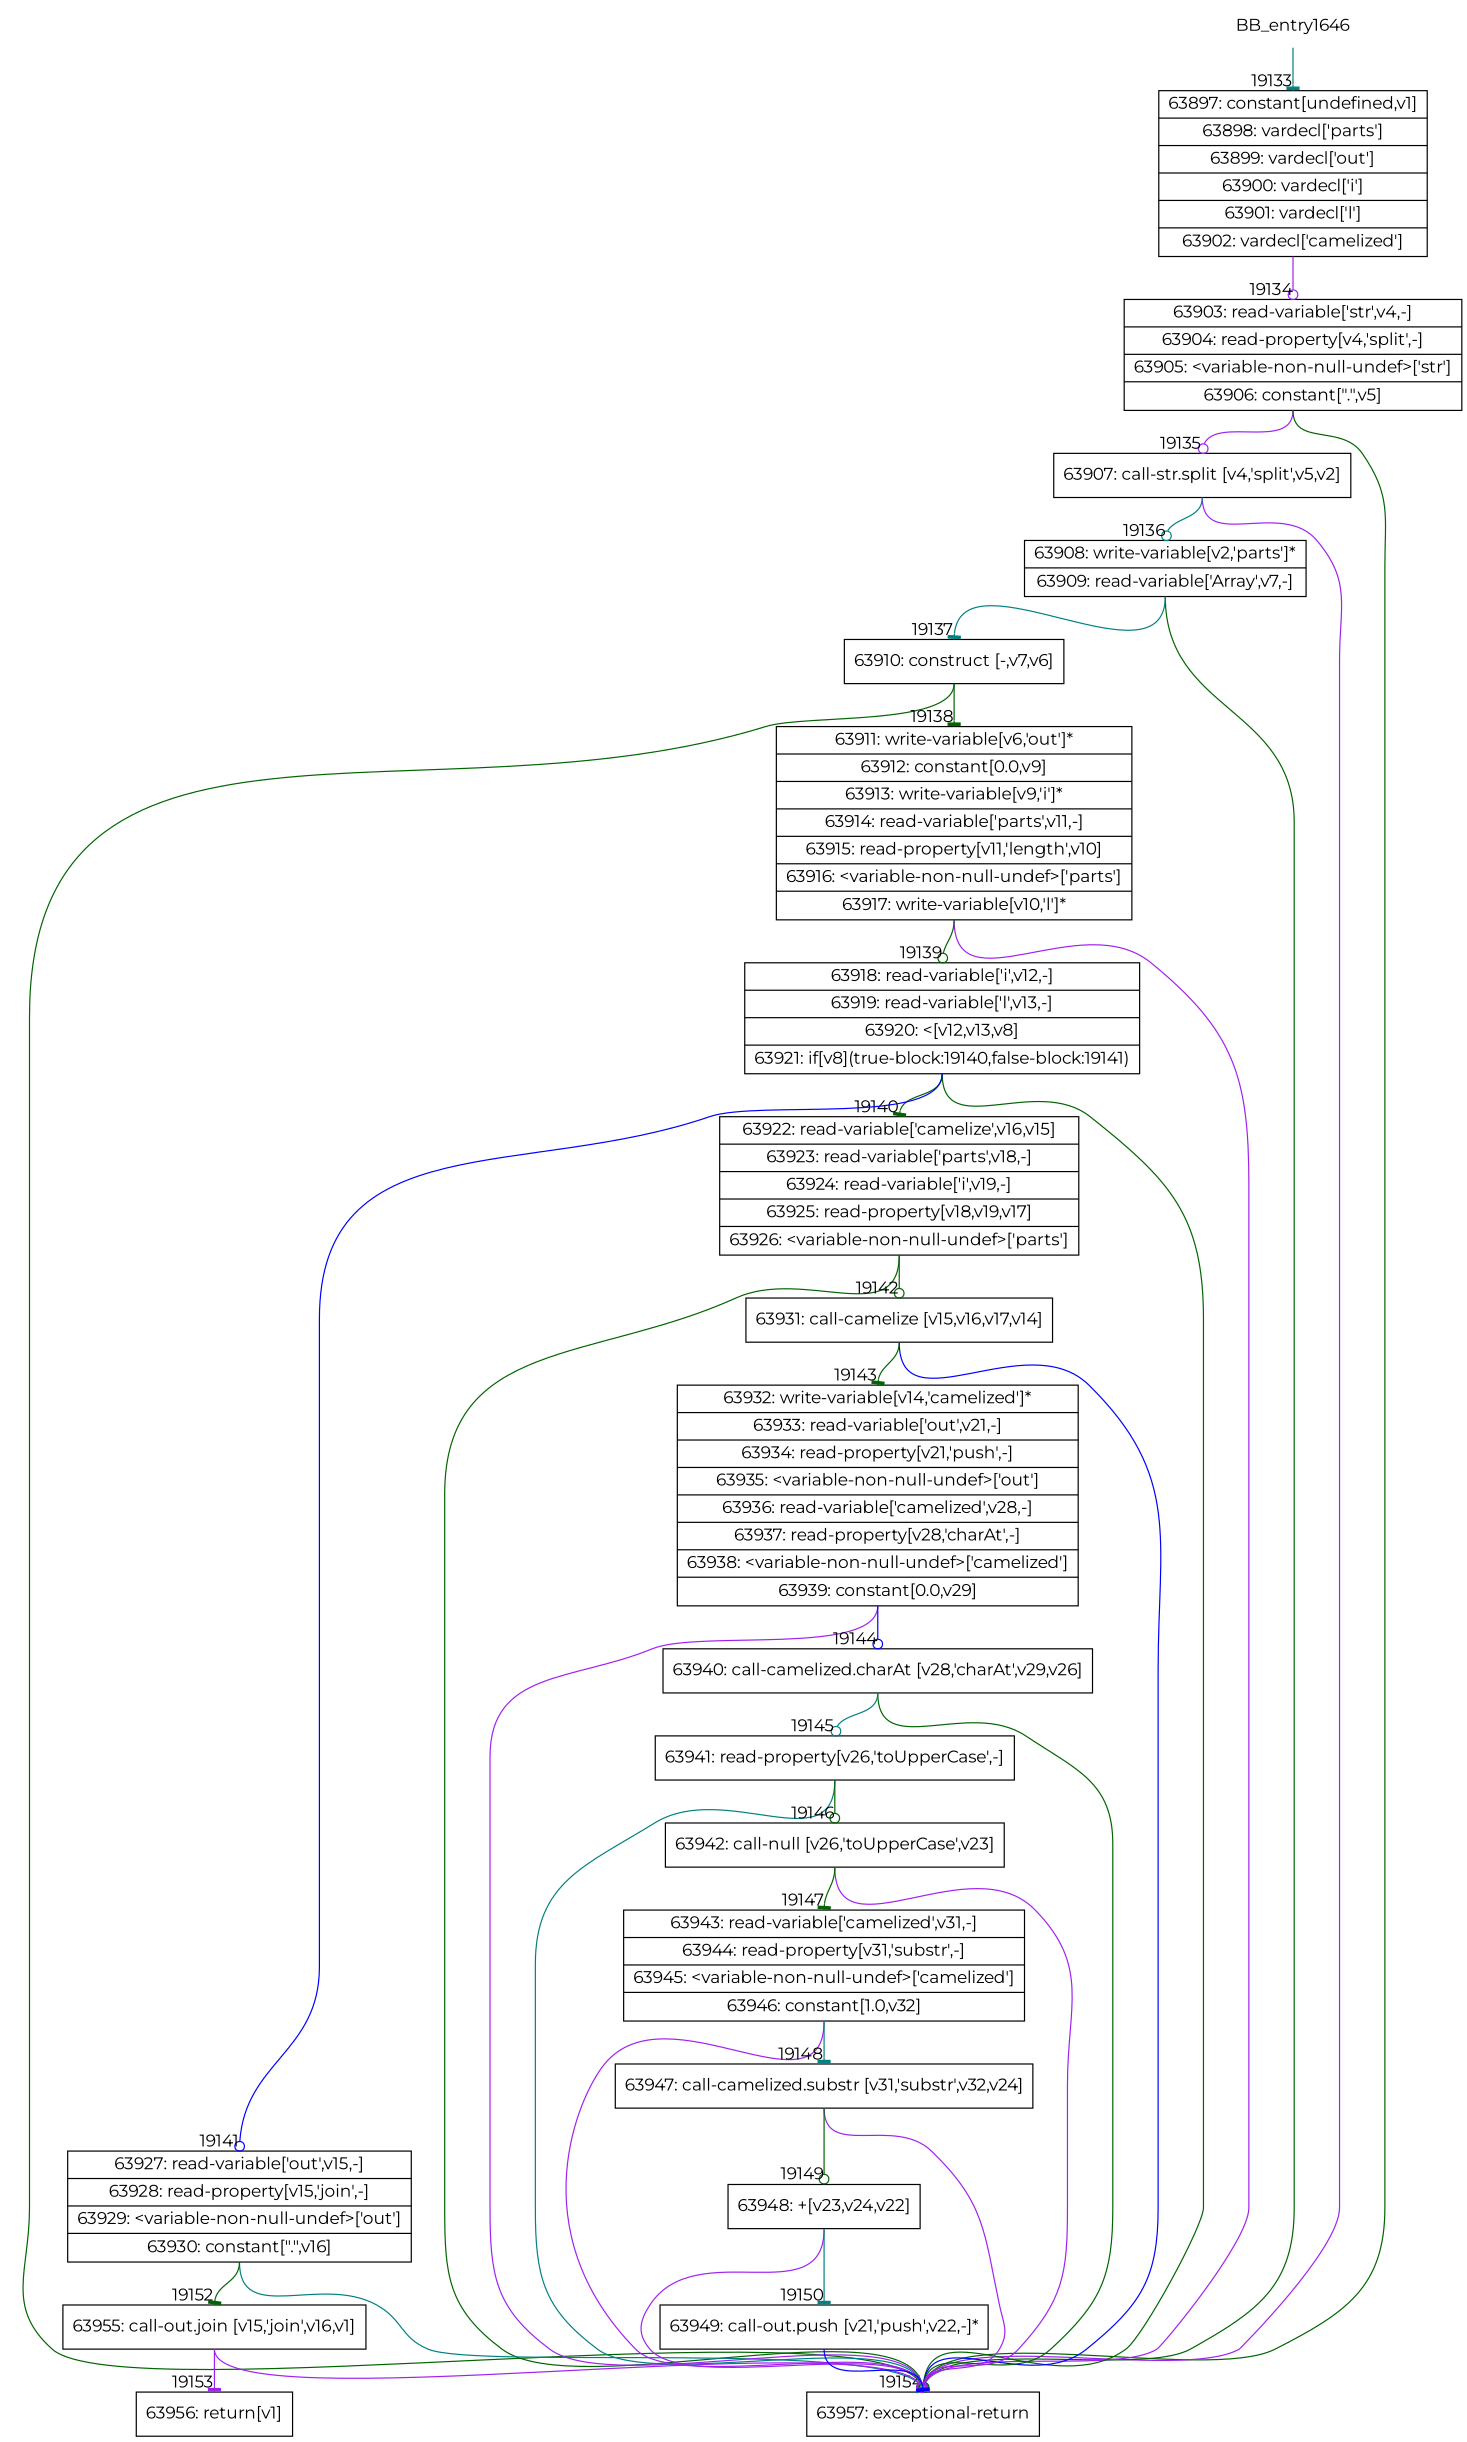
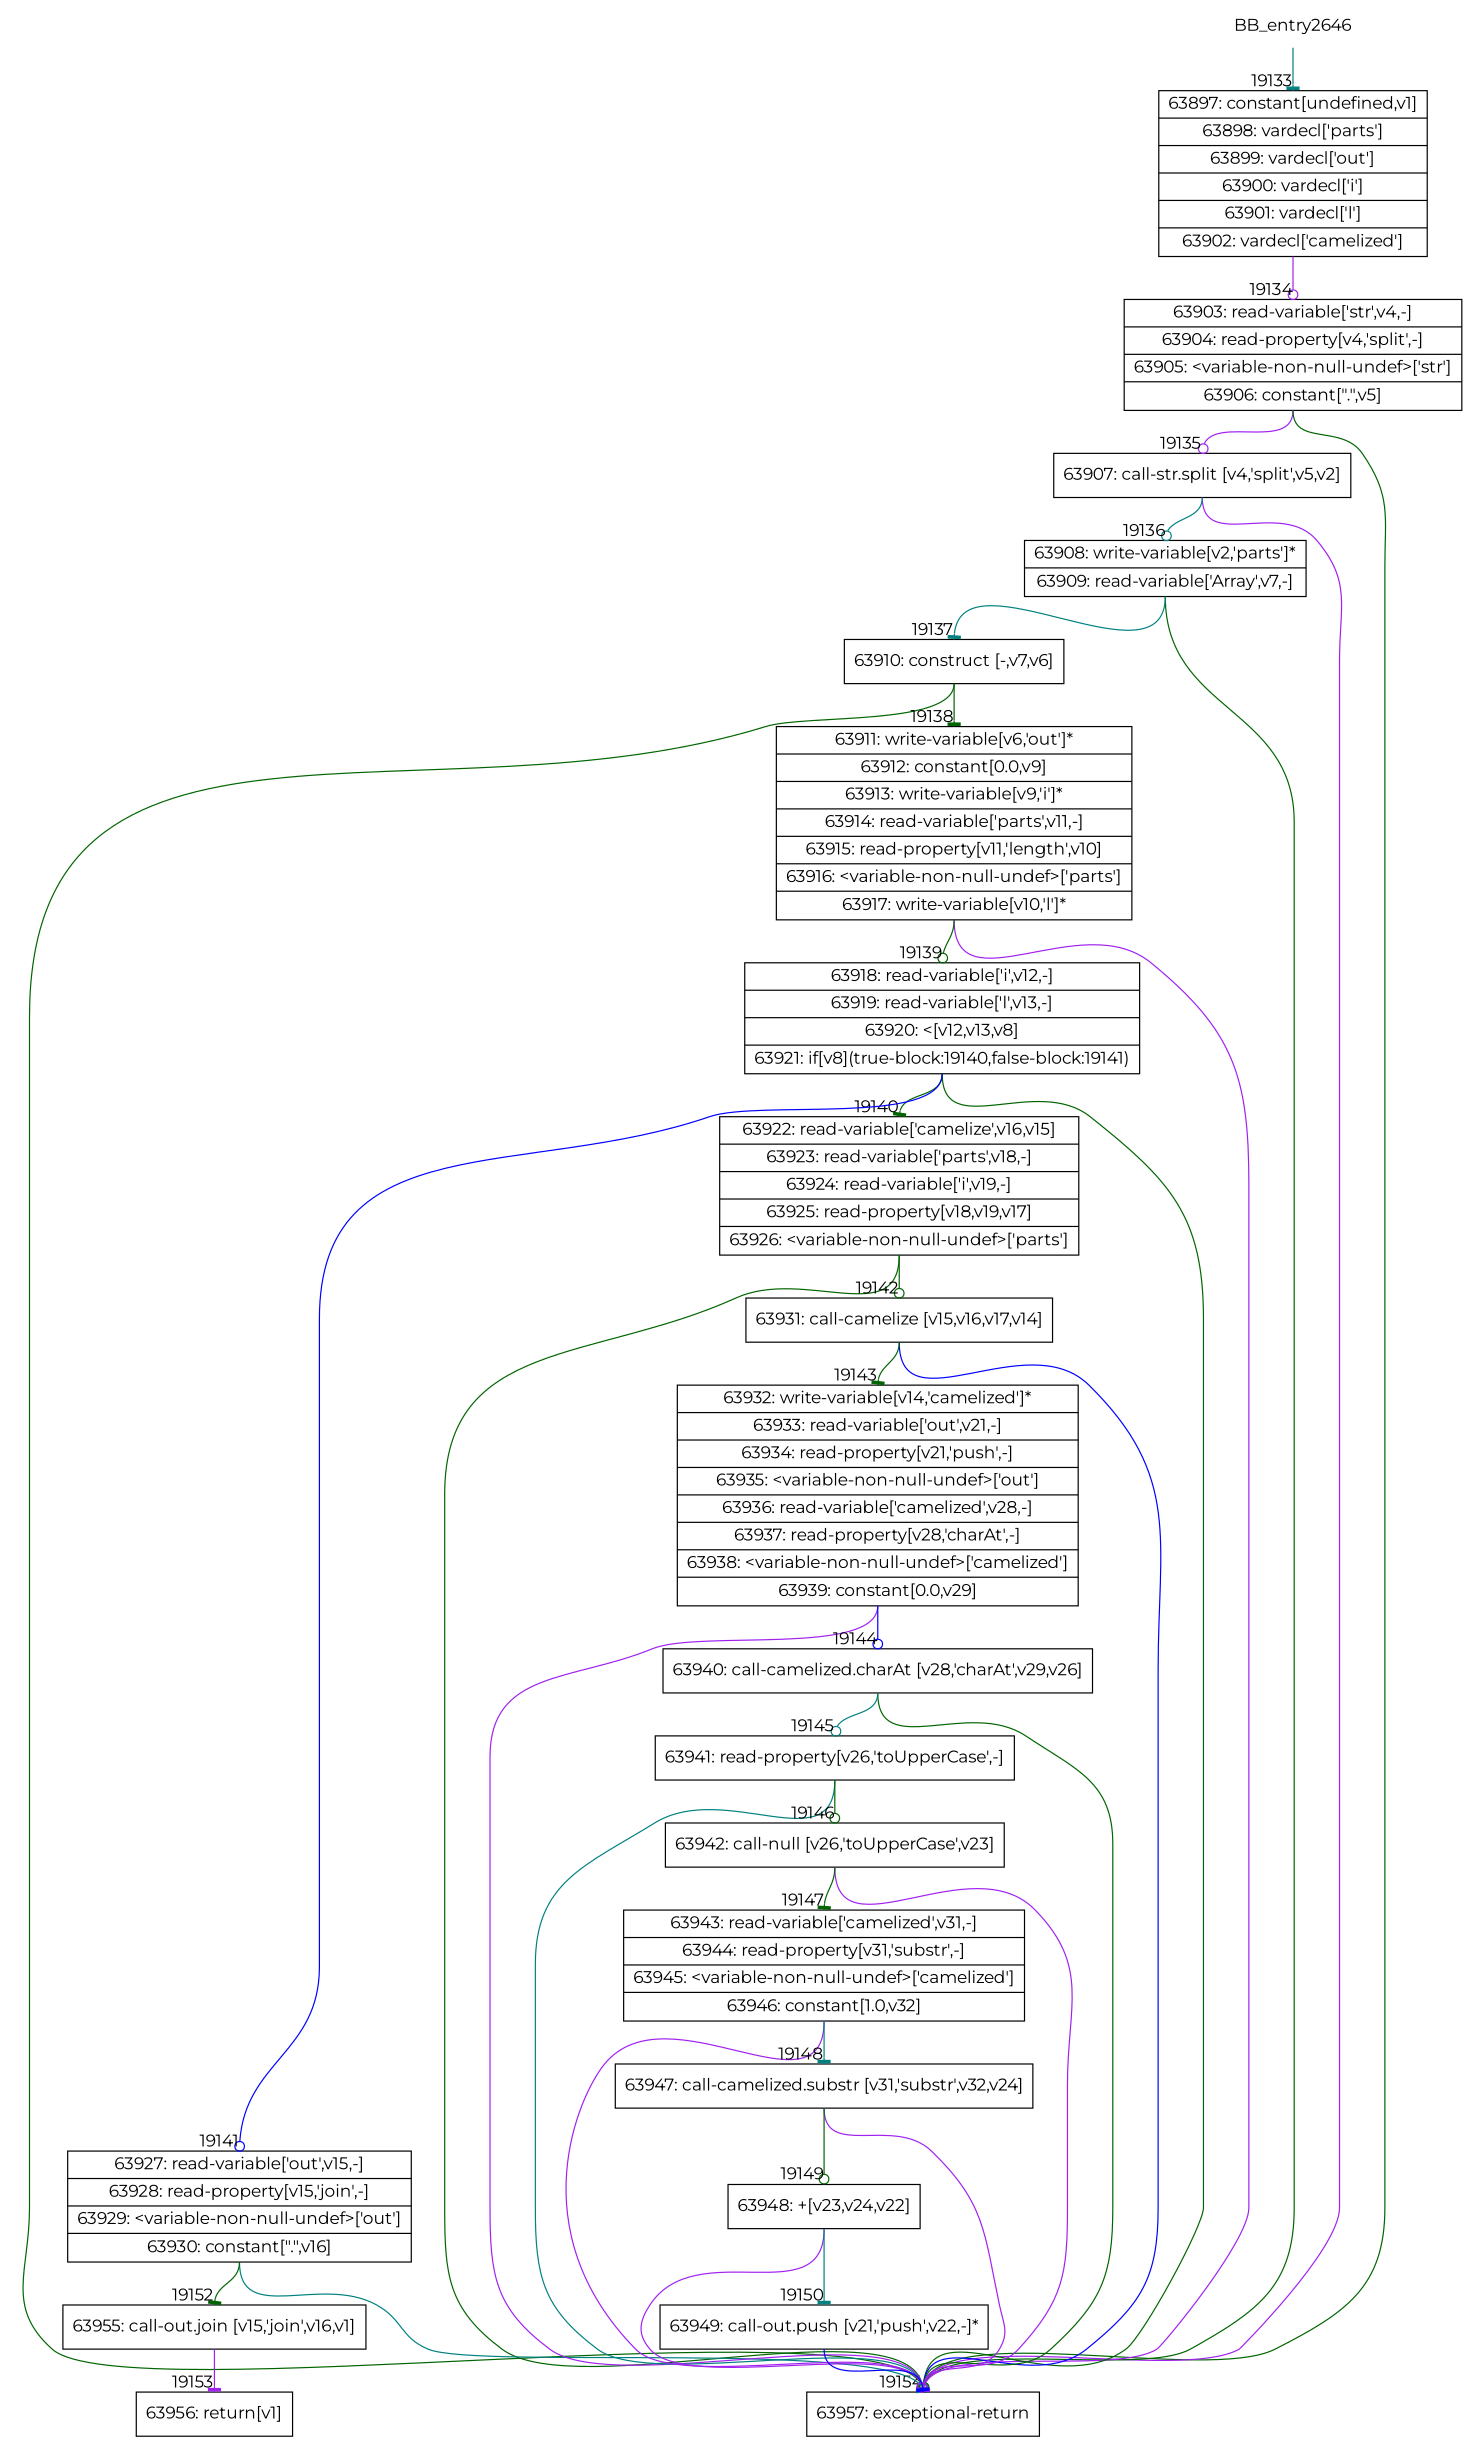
node "BB_entry1646": label "BB_entry1646" -> "BB_entry2646"
edge "63955: call-out.join [v15,'join',v16,v1]" -> "63957: exceptional-return": removed
